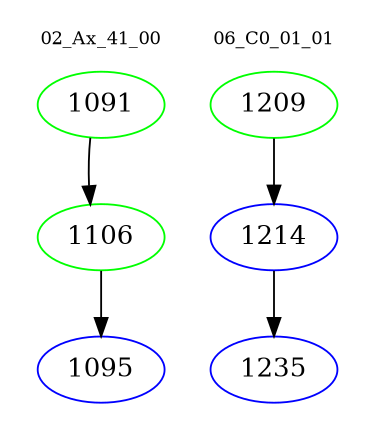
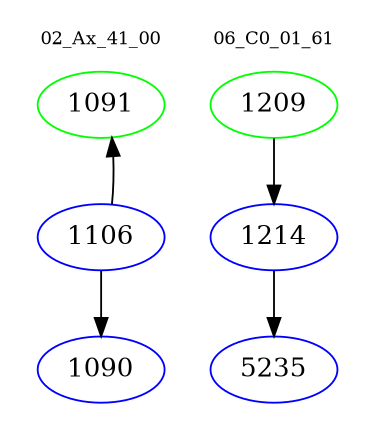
cluster "06_C0_01_01": label "06_C0_01_01" -> "06_C0_01_61"
edge "1091" -> "1106": reversed
node "1106": color green -> blue
node "1095": label "1095" -> "1090"
node "1235": label "1235" -> "5235"
